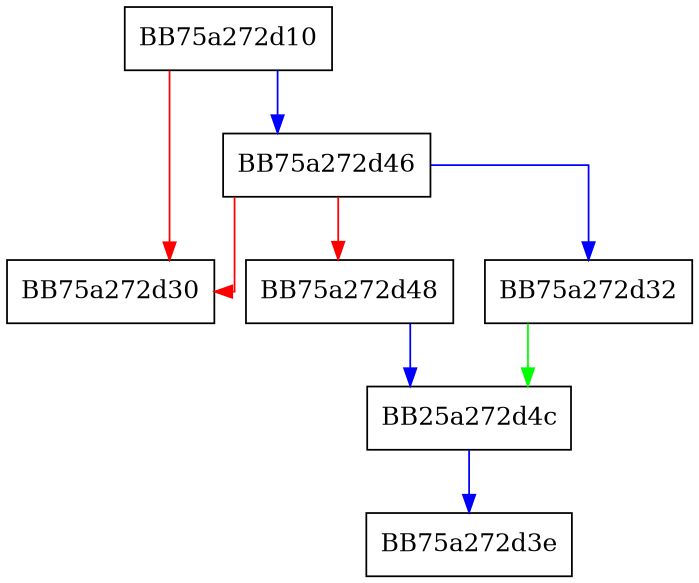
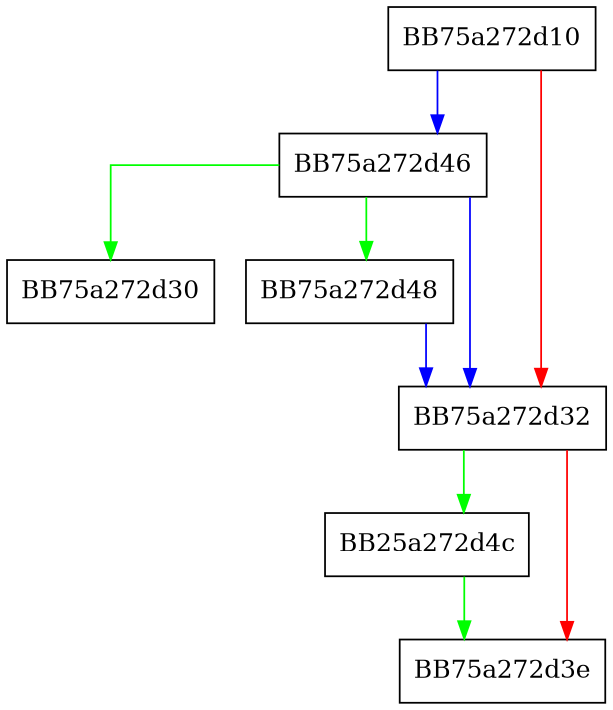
edge "BB75a272d10" -> "BB75a272d30": now "BB75a272d10" -> "BB75a272d32"
edge "BB75a272d46" -> "BB75a272d48": color red -> green
edge "BB75a272d46" -> "BB75a272d30": color red -> green
edge "BB75a272d48" -> "BB25a272d4c": now "BB75a272d48" -> "BB75a272d32"
edge "BB25a272d4c" -> "BB75a272d3e": color blue -> green
edge "BB75a272d32" -> "BB75a272d3e": added
